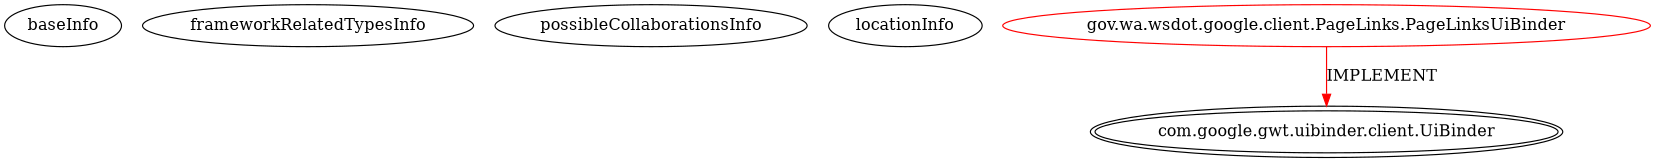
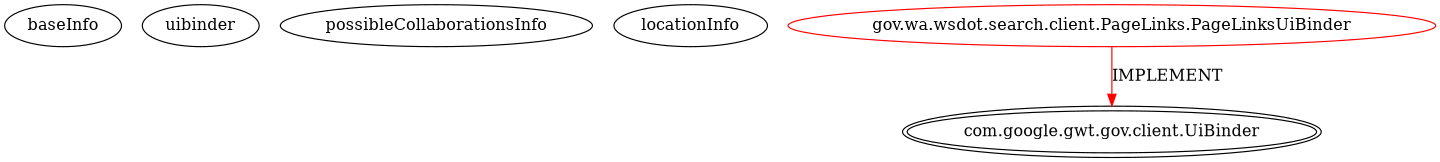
node "frameworkRelatedTypesInfo": label "frameworkRelatedTypesInfo" -> "uibinder"
node "gov.wa.wsdot.google.client.PageLinks.PageLinksUiBinder": label "gov.wa.wsdot.google.client.PageLinks.PageLinksUiBinder" -> "gov.wa.wsdot.search.client.PageLinks.PageLinksUiBinder"
node "com.google.gwt.uibinder.client.UiBinder": label "com.google.gwt.uibinder.client.UiBinder" -> "com.google.gwt.gov.client.UiBinder"
